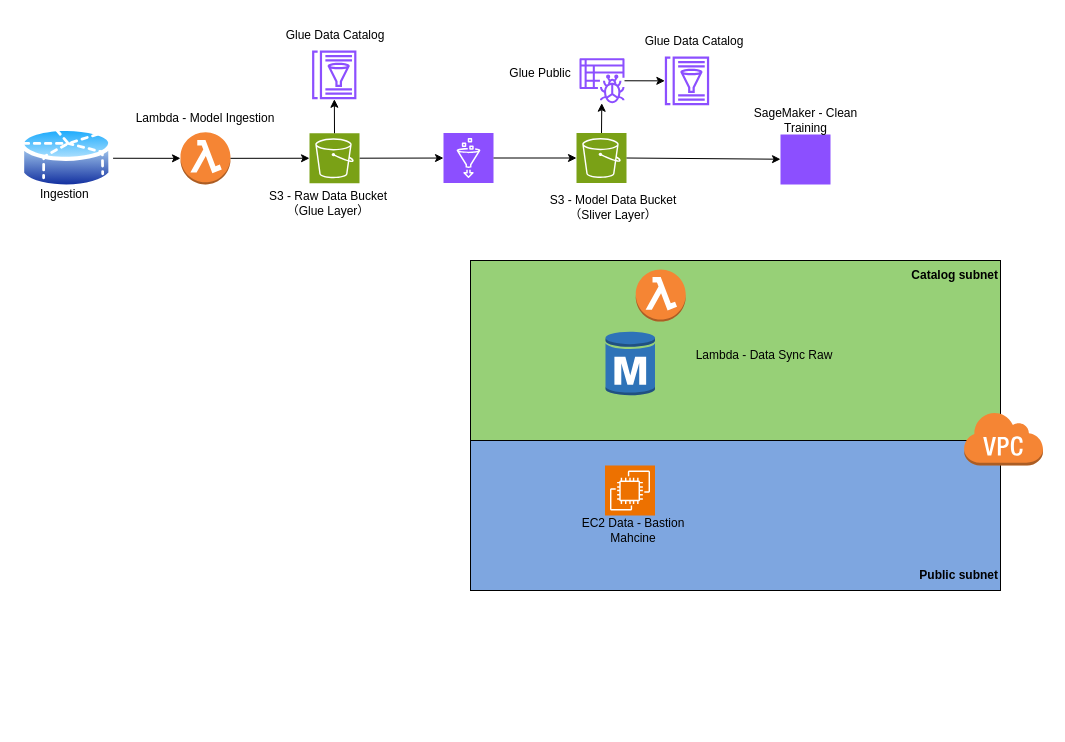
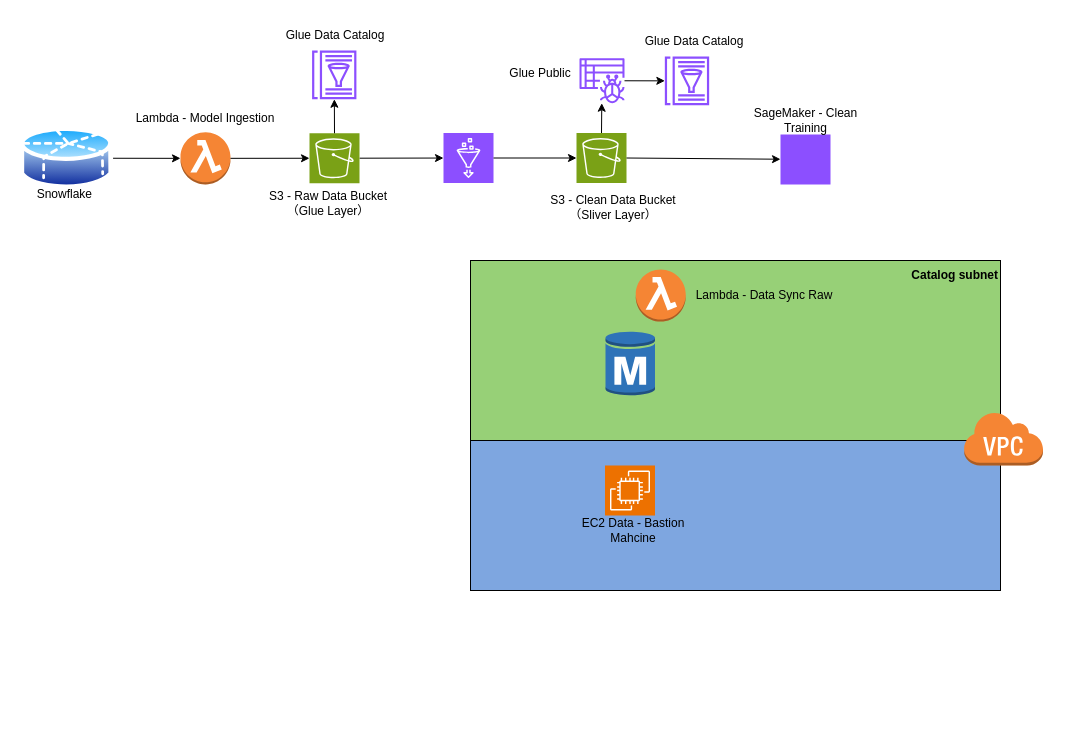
node "Ingestion": label "Ingestion" -> "Snowflake"
node "S3 - Model Data Bucket （Sliver Layer）": label "S3 - Model Data Bucket （Sliver Layer）" -> "S3 - Clean Data Bucket （Sliver Layer）"
node "Lambda - Data Sync Raw": moved (765, 356) -> (765, 296)
node "Public subnet": removed
